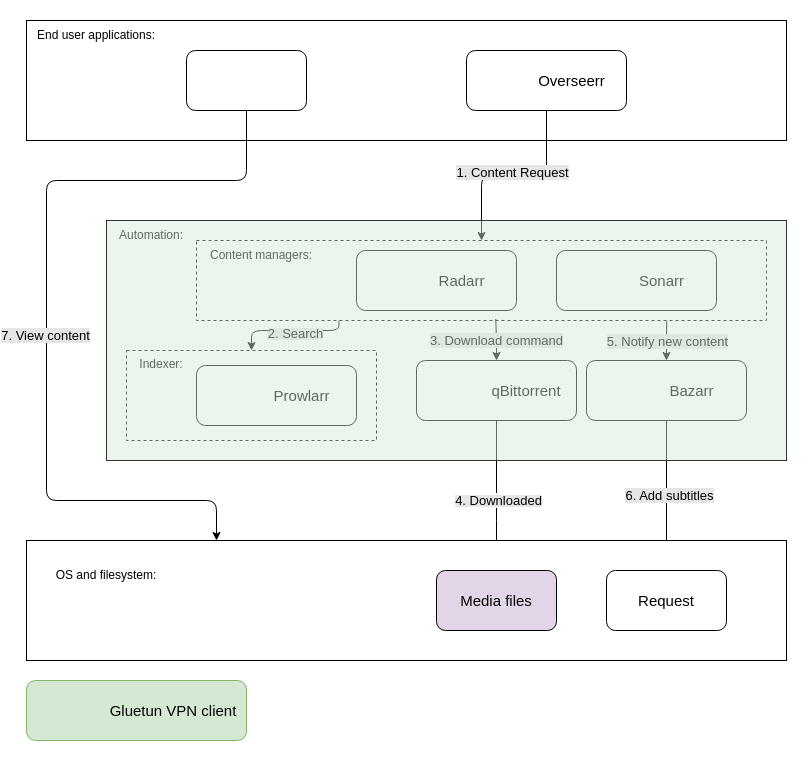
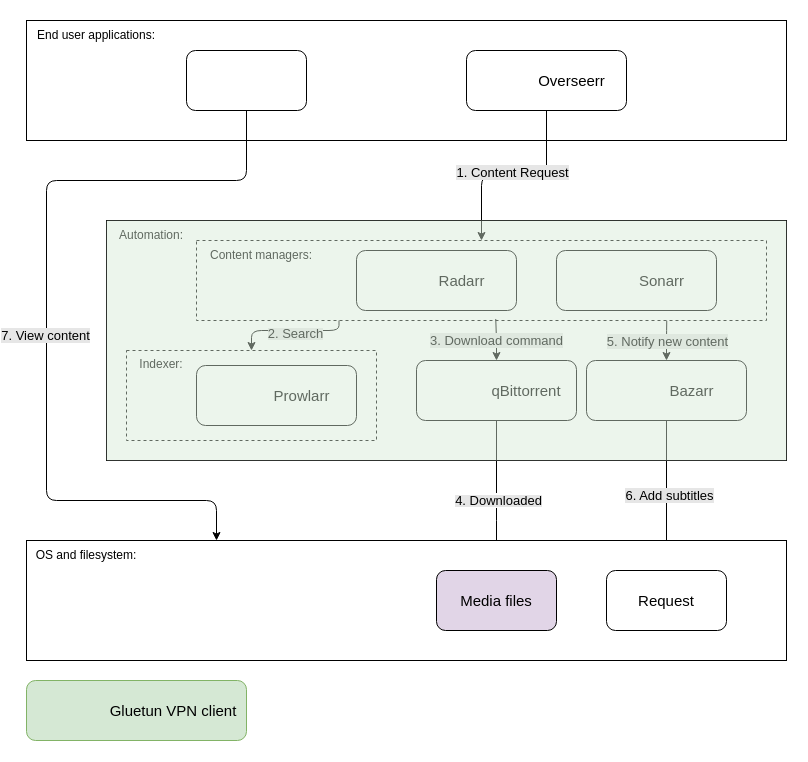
node "OS and filesystem:": moved (107, 576) -> (87, 556)
